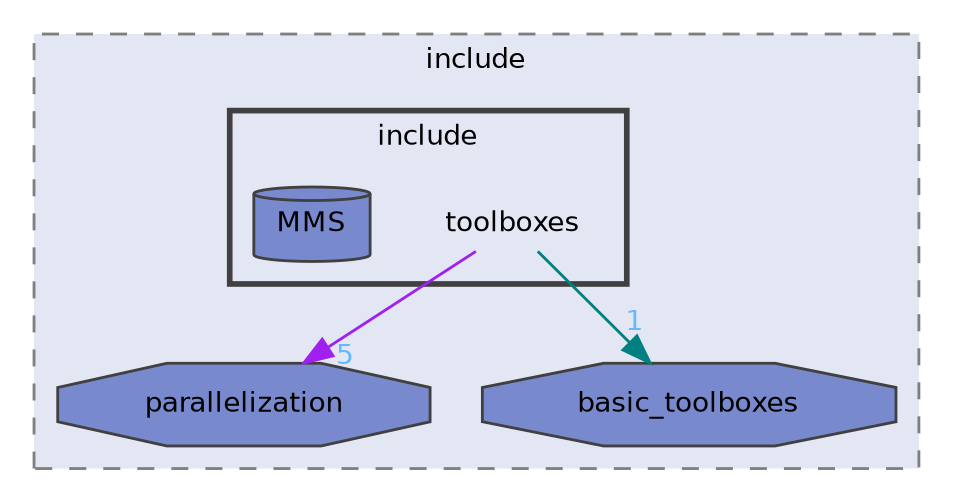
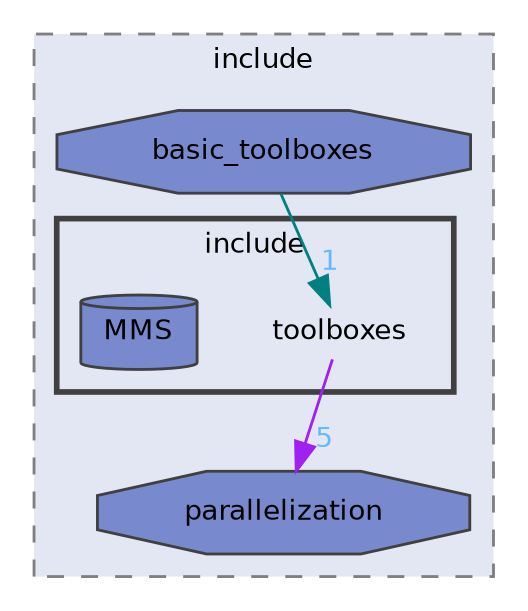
edge "toolboxes" -> "basic_toolboxes": reversed
